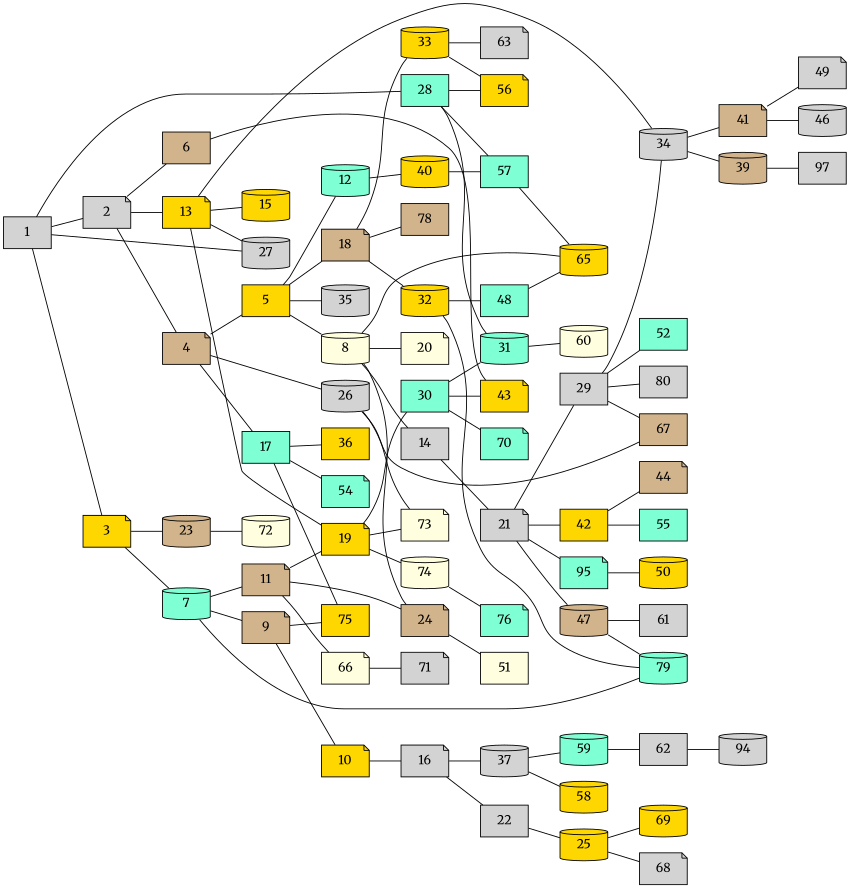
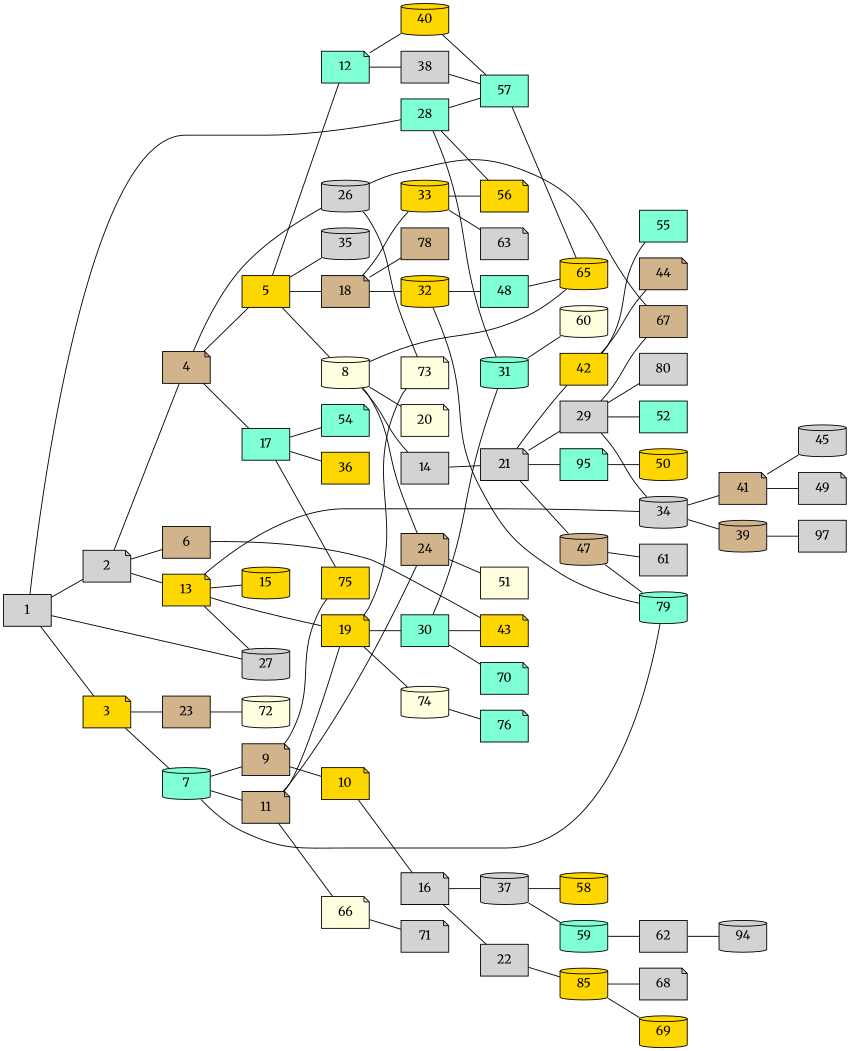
node "38": added
node "46": label "46" -> "45"
node "12": shape cylinder -> note
node "23": shape cylinder -> box
node "25": label "25" -> "85"
